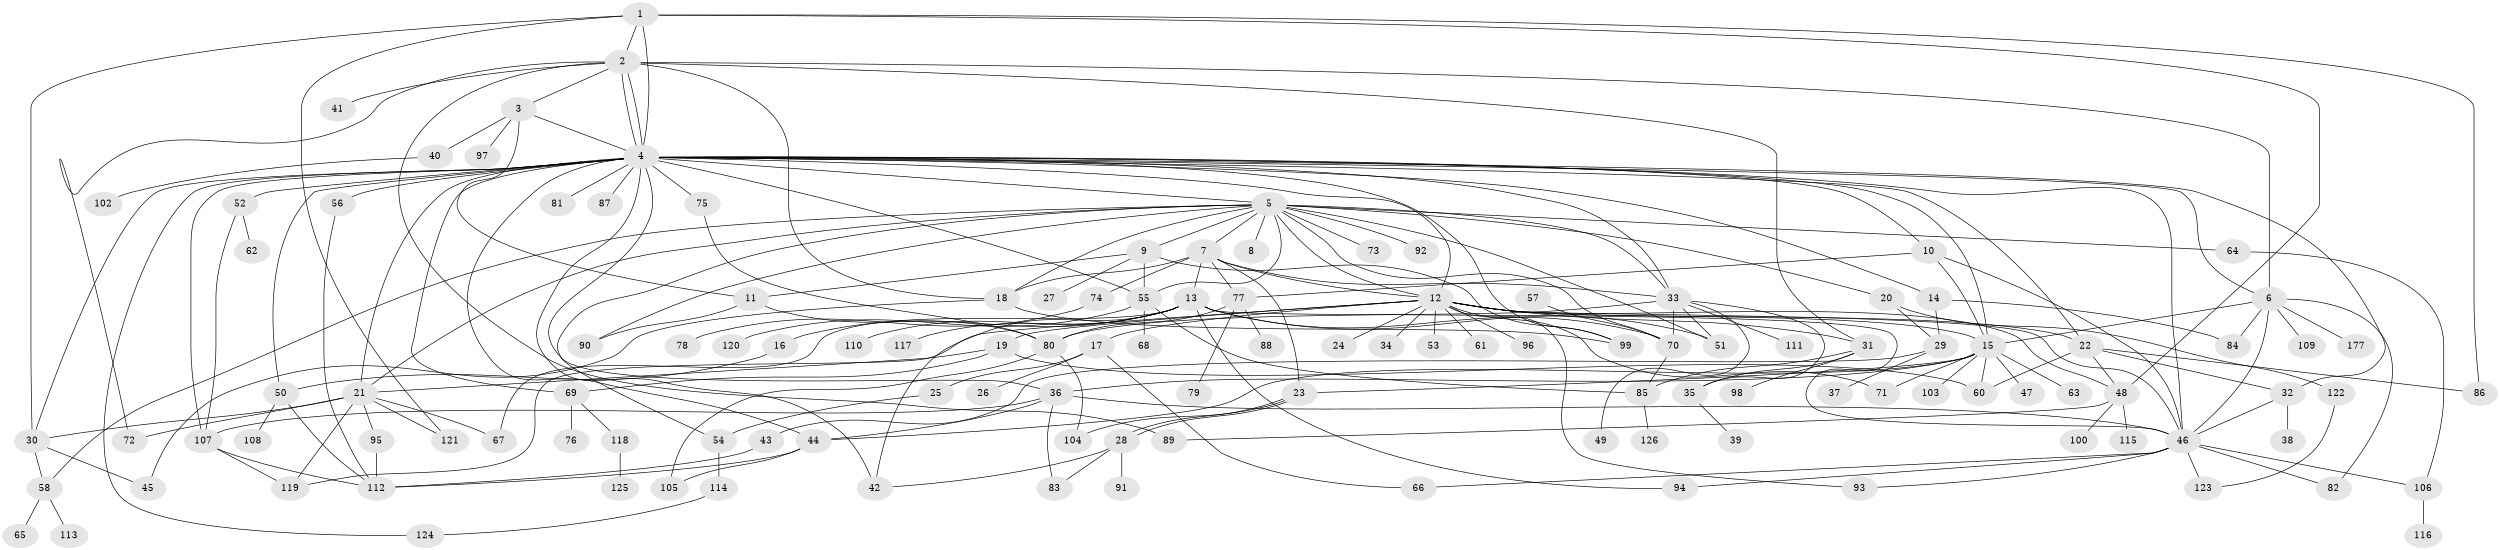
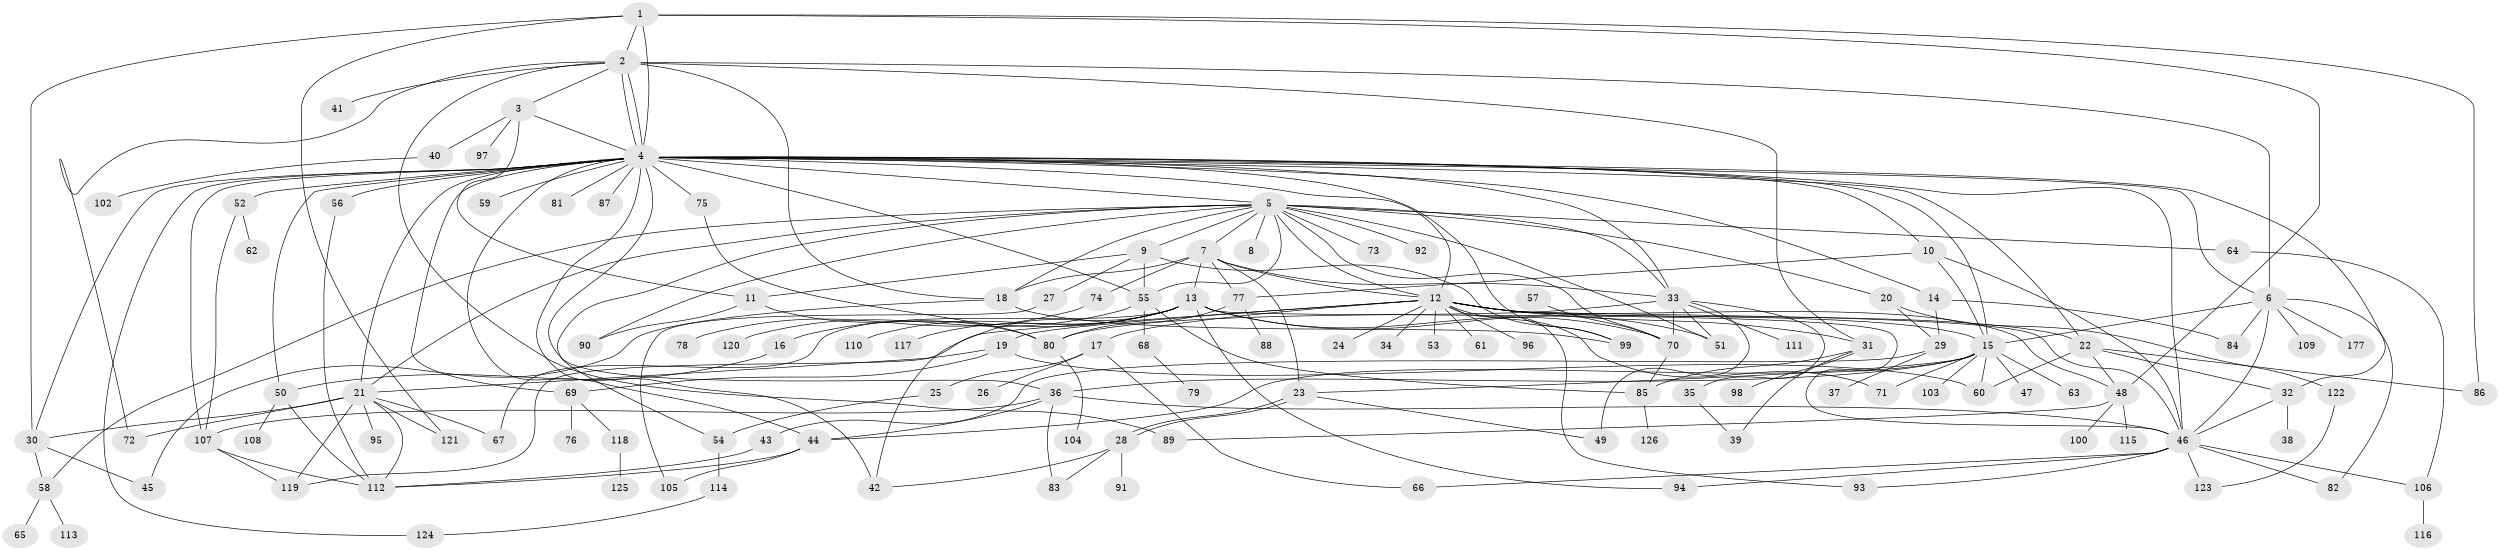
node "59": added
edge "77" -- "79": now "68" -- "79"
edge "31" -- "35": now "31" -- "39"
edge "80" -- "105": now "27" -- "105"
edge "23" -- "104": now "23" -- "49"
edge "95" -- "112": now "21" -- "112"
